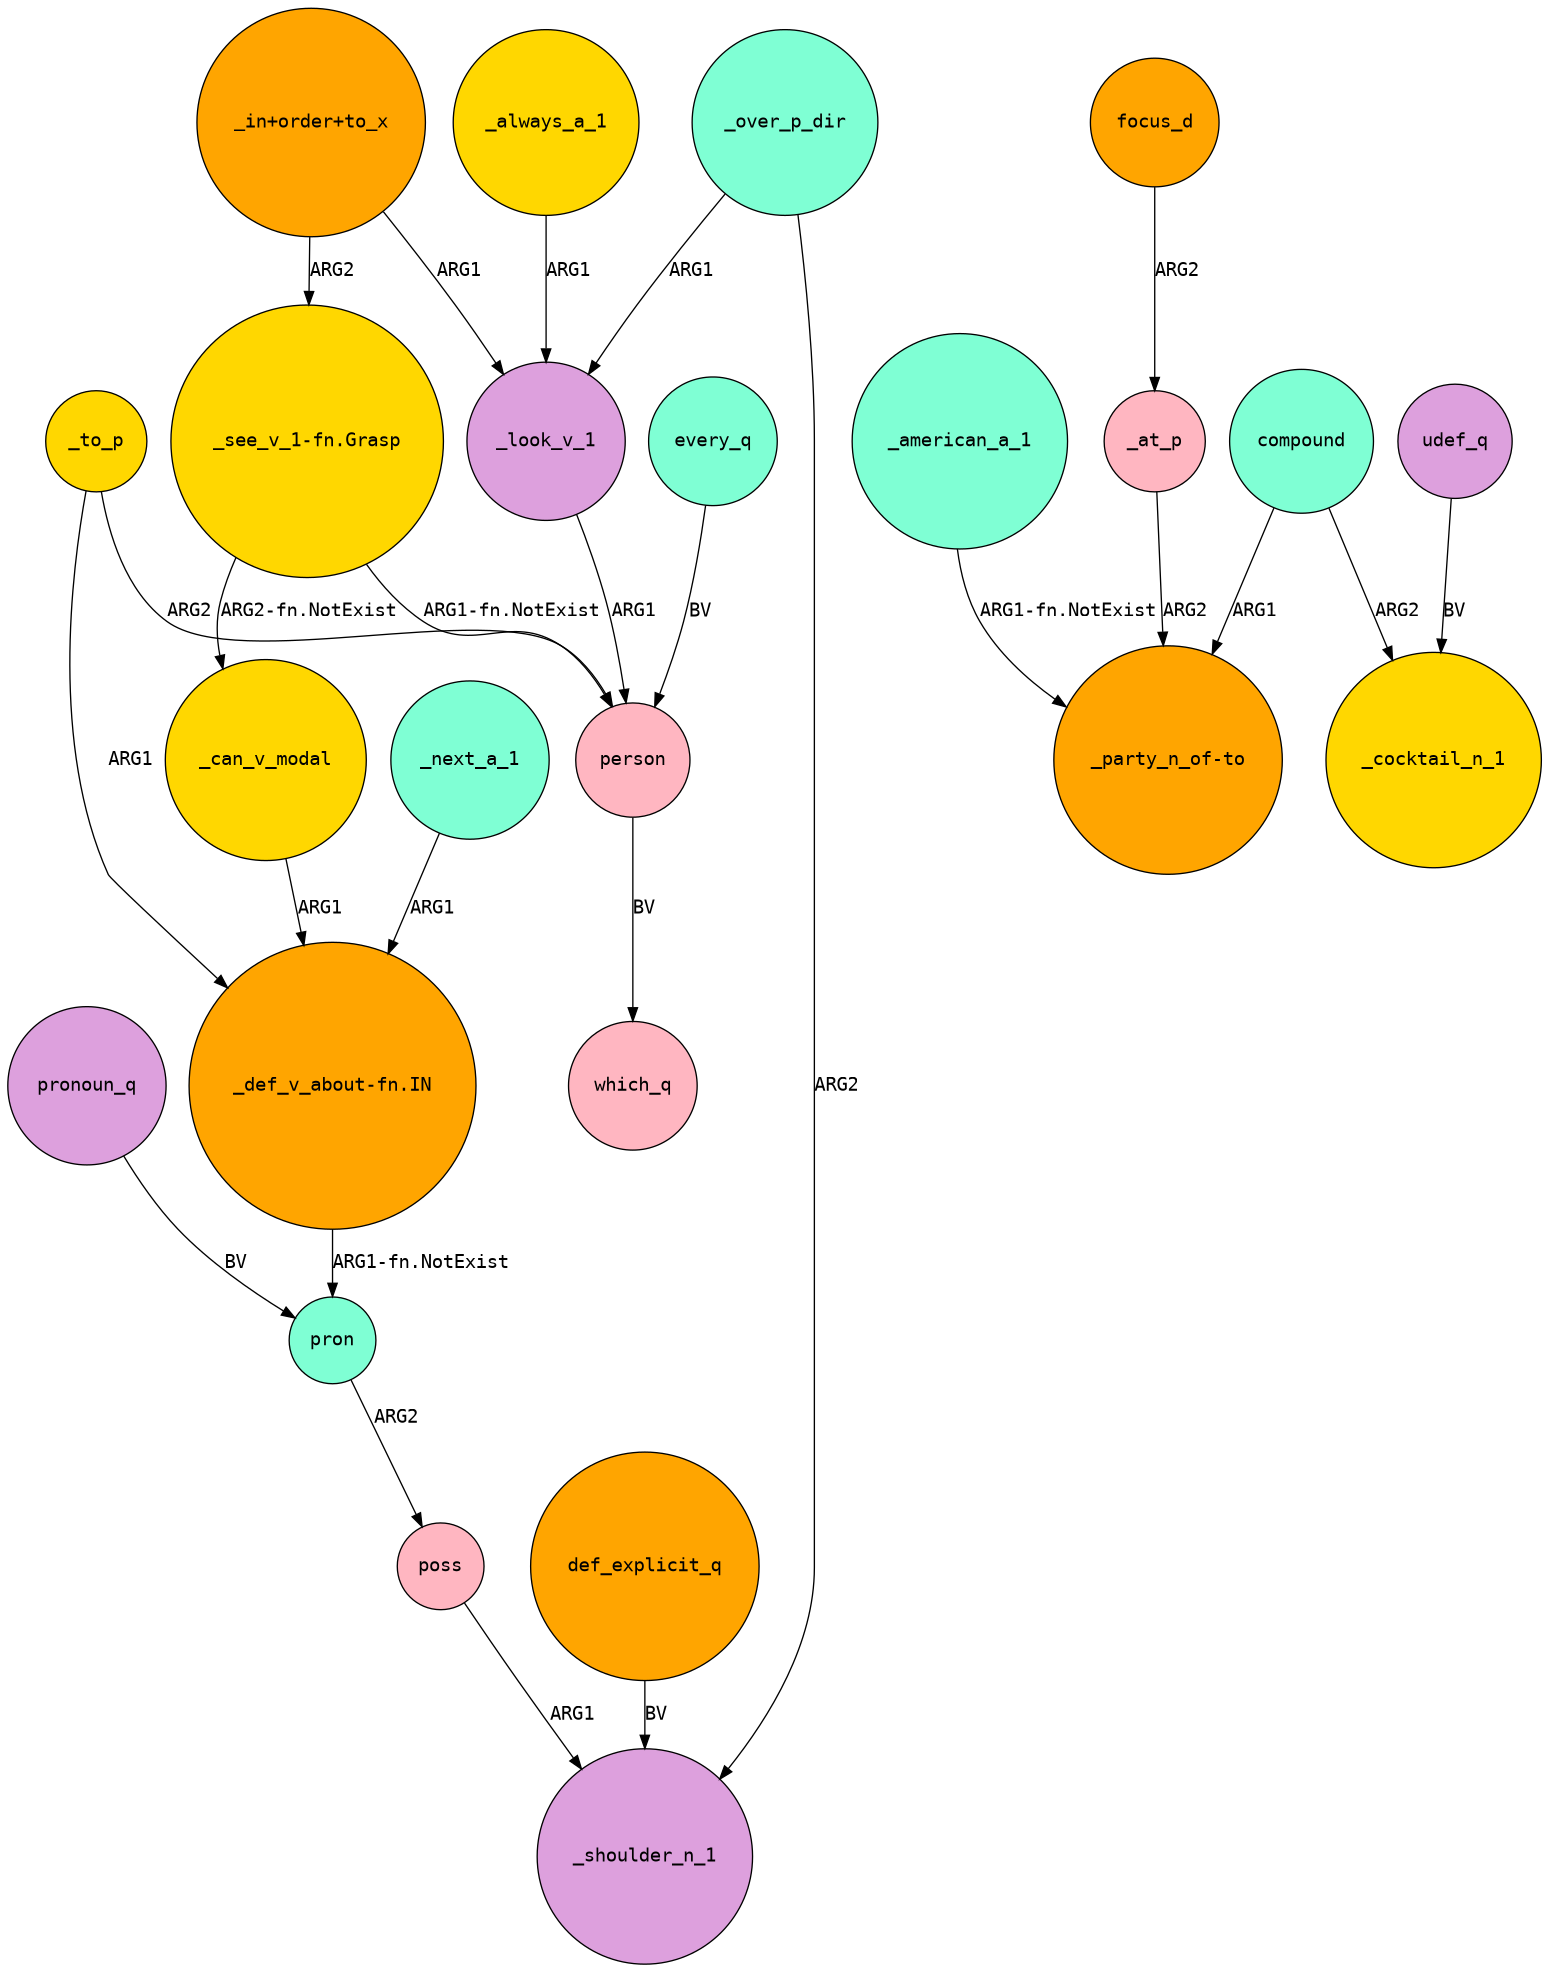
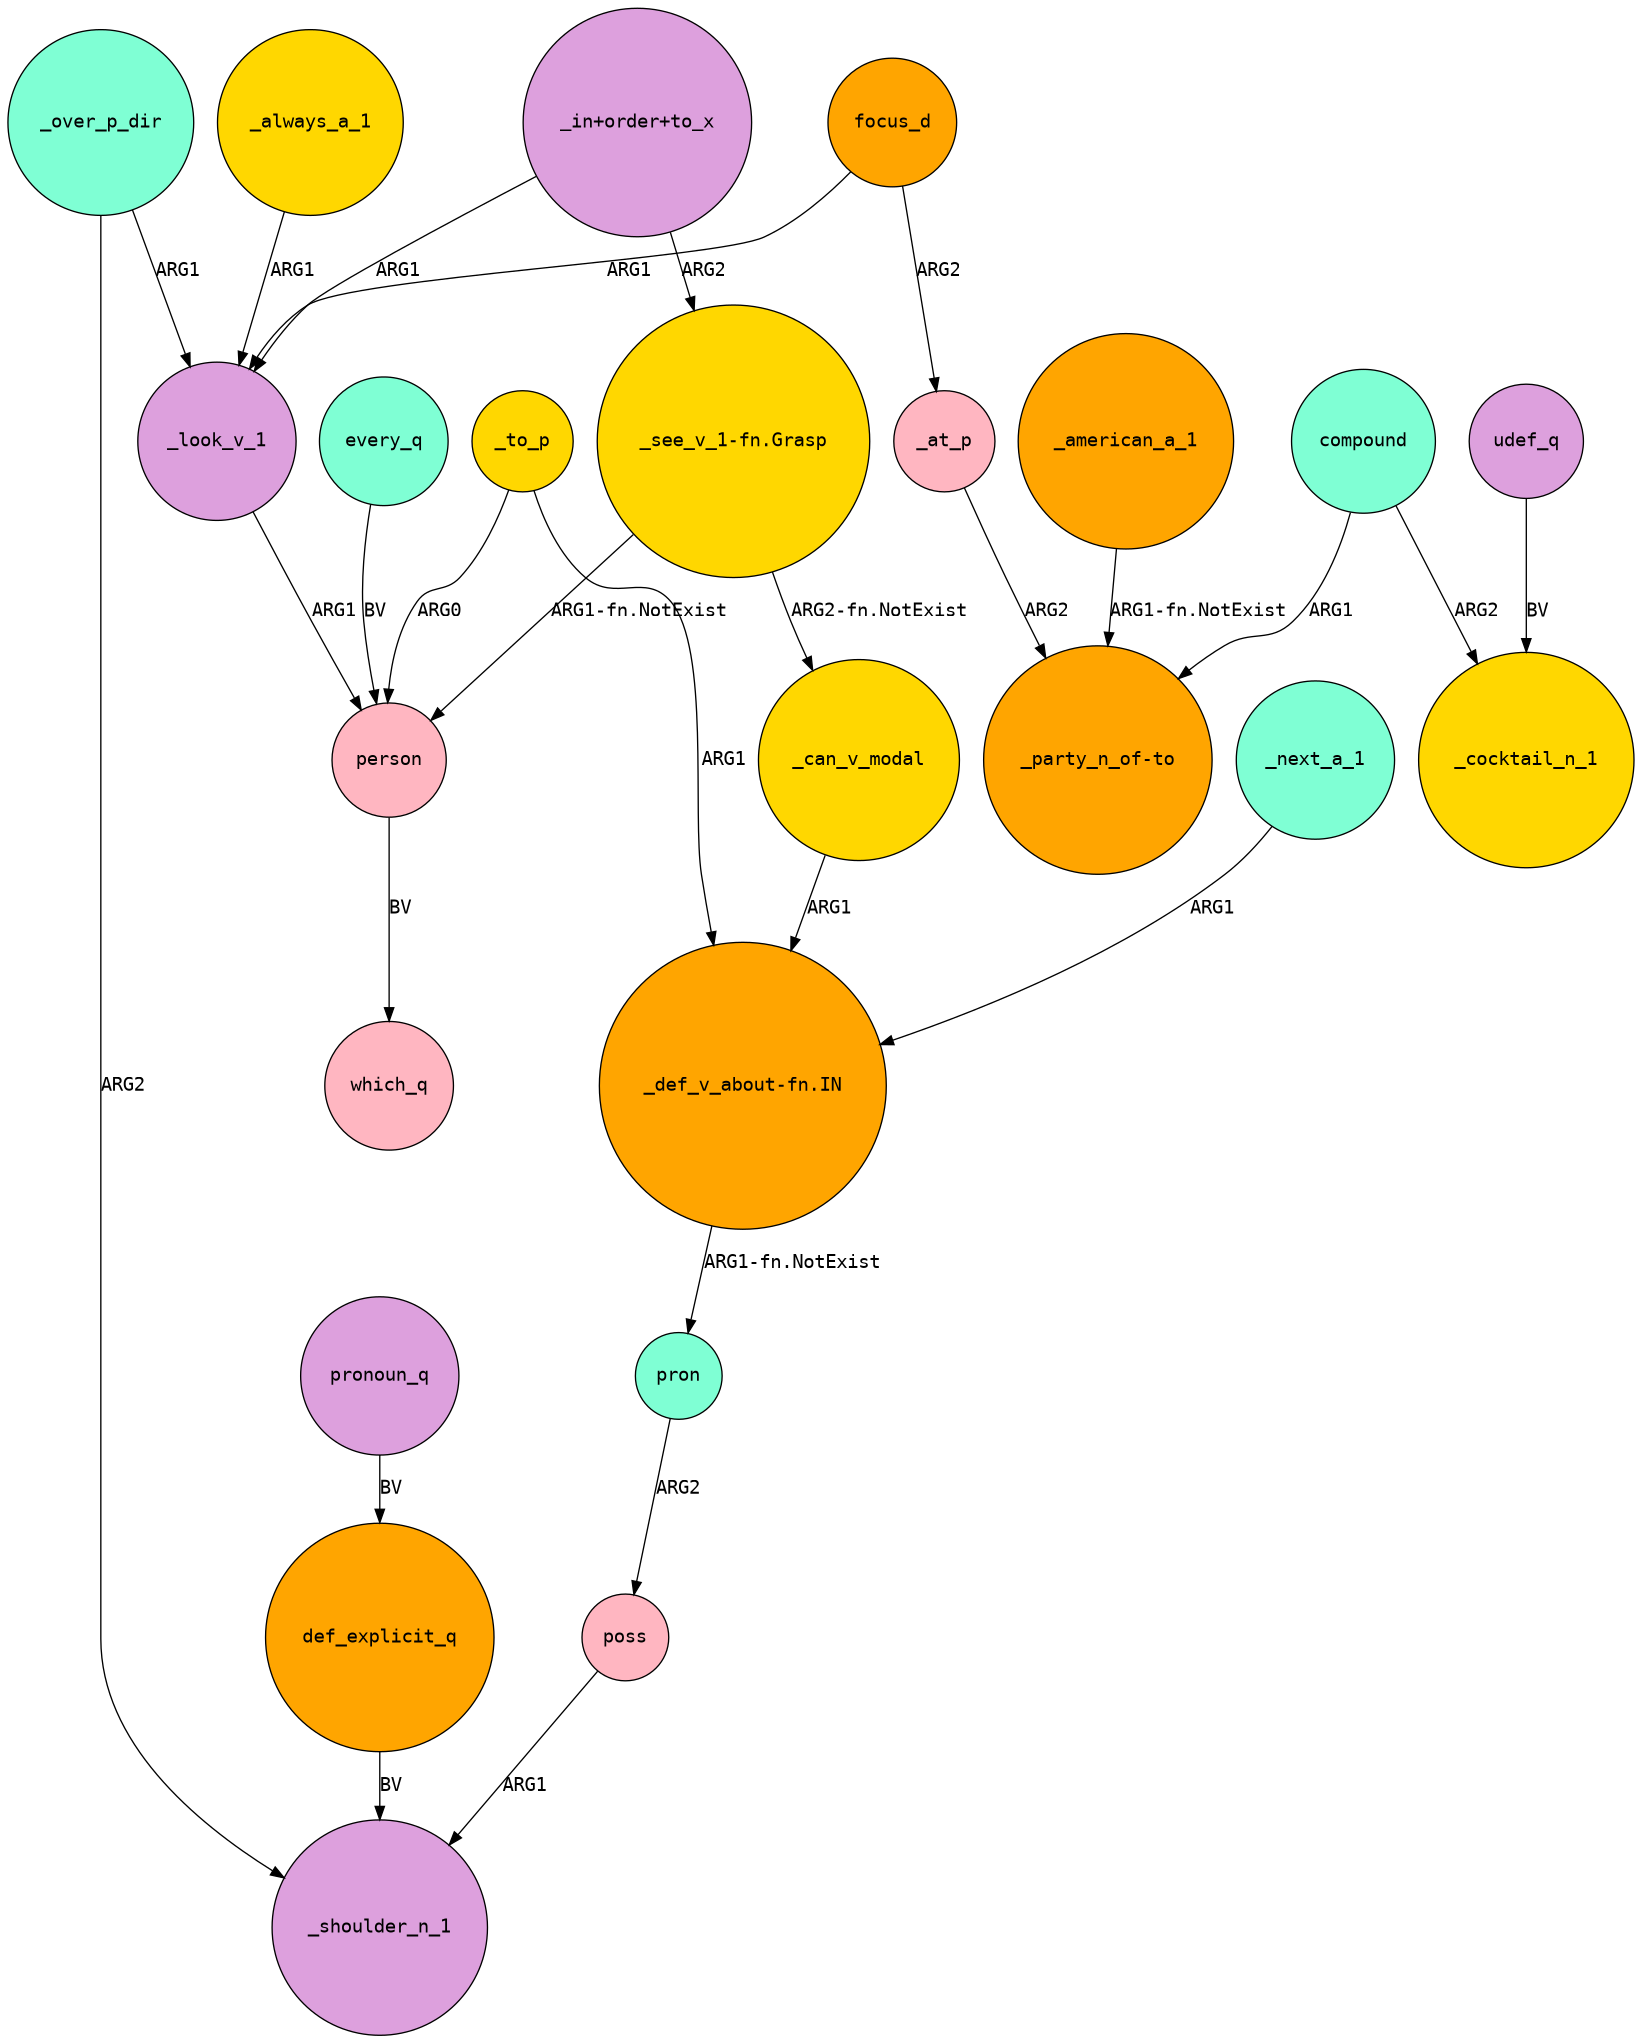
node "_in+order+to_x": fillcolor orange -> plum
edge "focus_d" -> "_look_v_1": added, label "ARG1"
node "_american_a_1": fillcolor aquamarine -> orange
edge "_to_p" -> "person": label "ARG2" -> "ARG0"
edge "pronoun_q" -> "pron": now "pronoun_q" -> "def_explicit_q"
